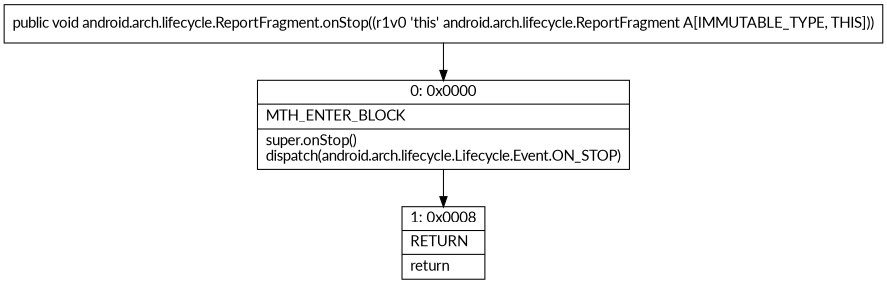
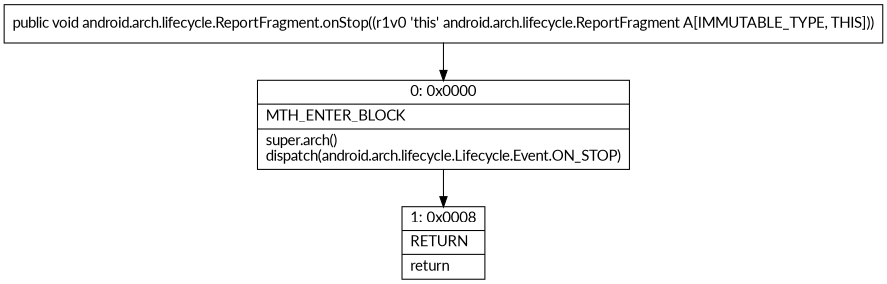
node "0: 0x0000": text "super.onStop()" -> "super.arch()"
